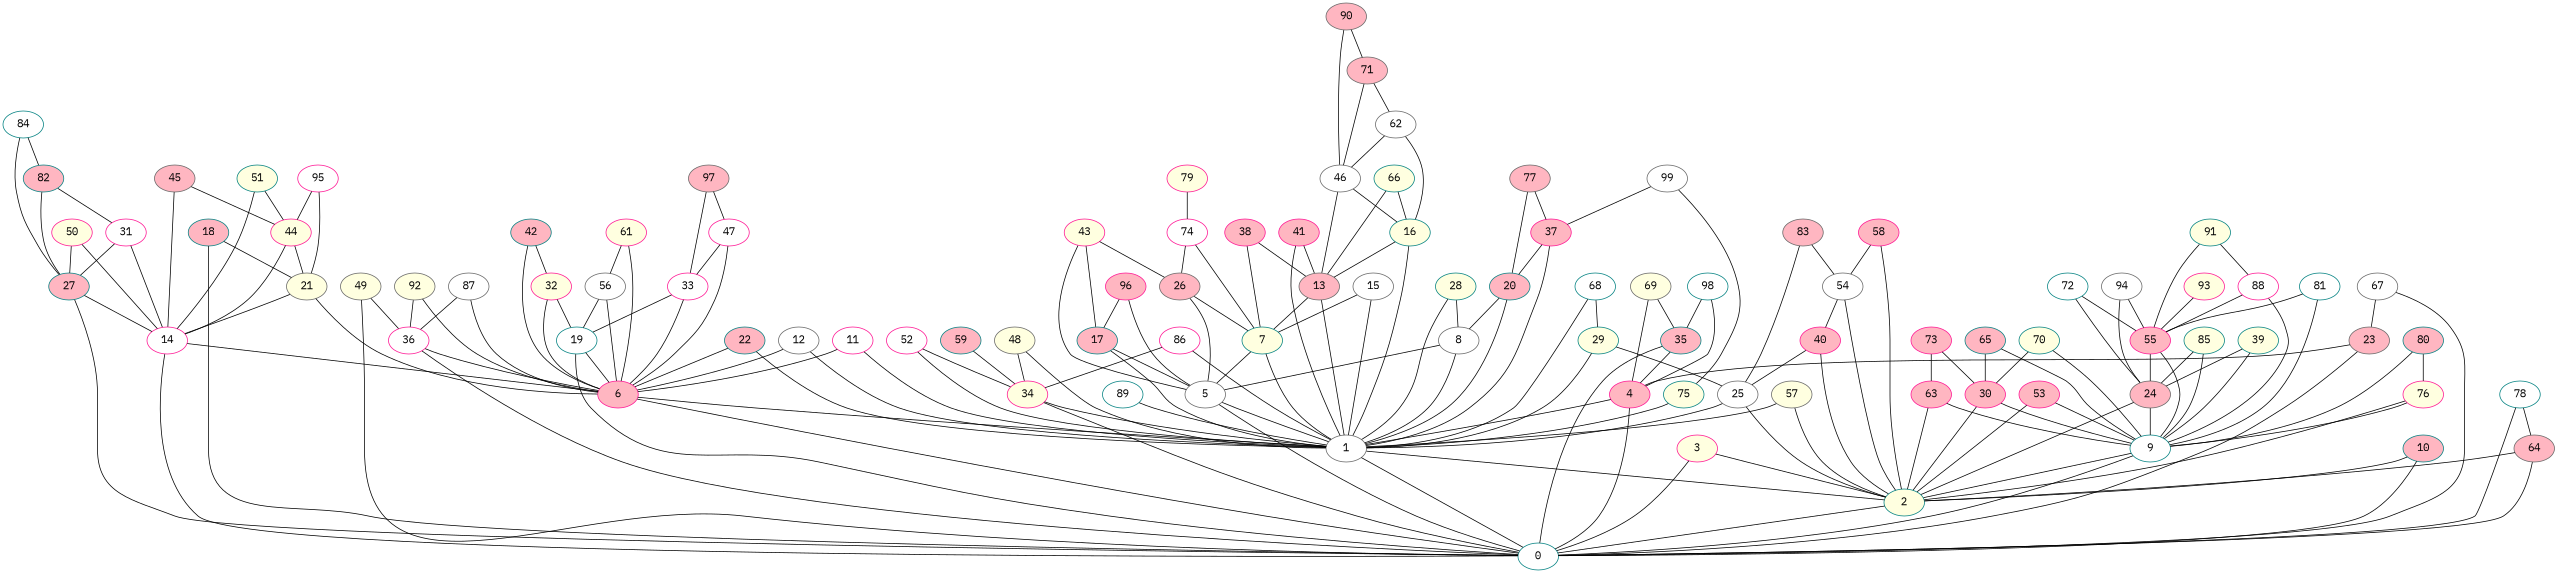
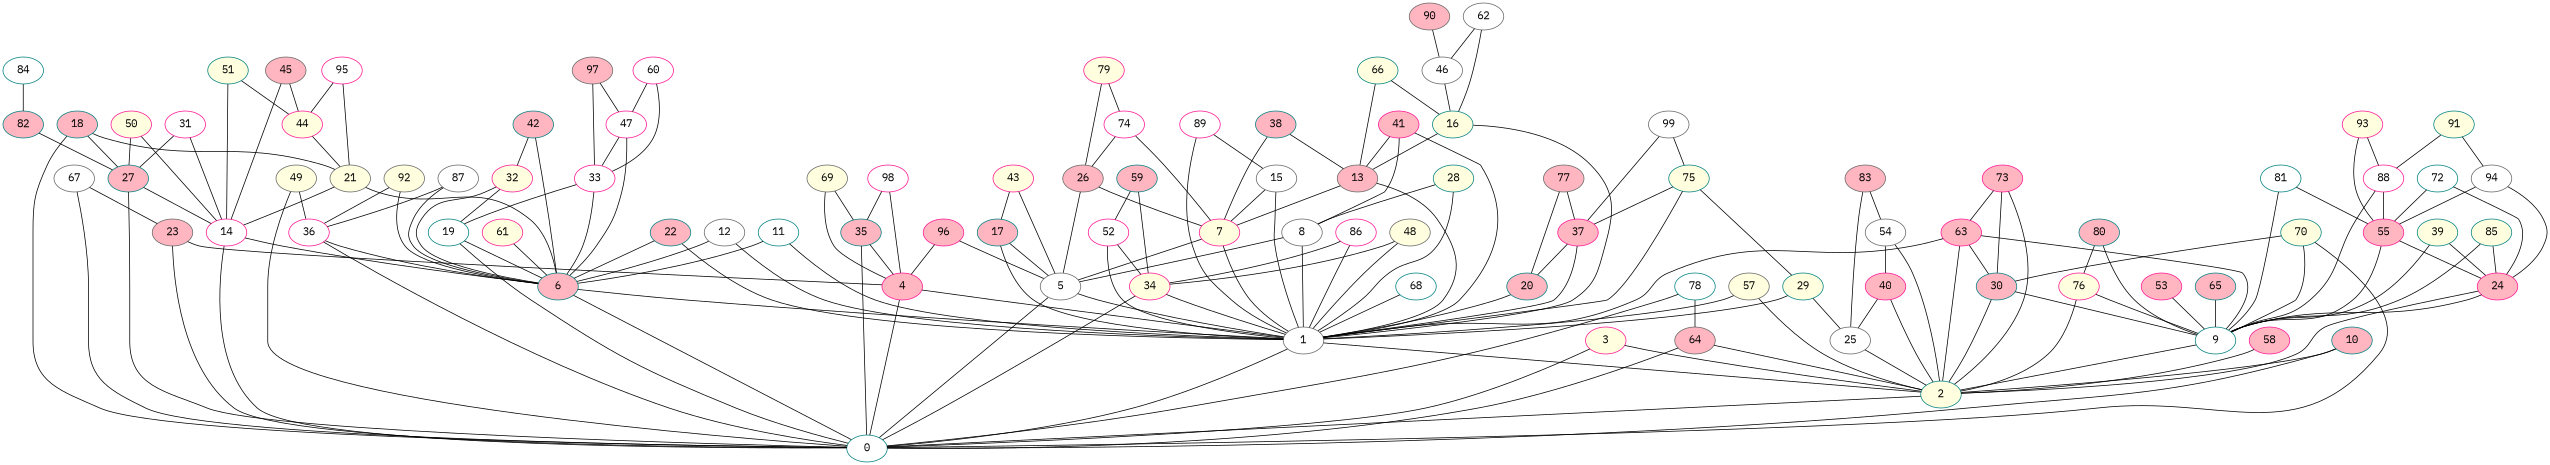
node "60": added
node "71": removed
edge "89" -- "15": added
edge "93" -- "88": added
edge "75" -- "37": added
edge "82" -- "31": removed
edge "59" -- "52": added
edge "84" -- "27": now "18" -- "27"
node "38": color deeppink -> teal
edge "46" -- "13": removed
edge "43" -- "26": now "79" -- "26"
edge "58" -- "54": removed
edge "91" -- "55": now "91" -- "94"
node "56": removed
node "98": color teal -> deeppink
edge "44" -- "14": removed
edge "20" -- "8": now "41" -- "8"
edge "96" -- "17": now "96" -- "4"
edge "68" -- "29": now "75" -- "29"
node "11": color deeppink -> teal
node "7": color teal -> deeppink
edge "65" -- "30": now "63" -- "30"
node "6": color deeppink -> teal
node "89": color teal -> deeppink
node "30": color deeppink -> teal
node "24": color gray40 -> deeppink
edge "25" -- "1": now "63" -- "1"
edge "53" -- "2": now "73" -- "2"
edge "9" -- "0": now "70" -- "0"
